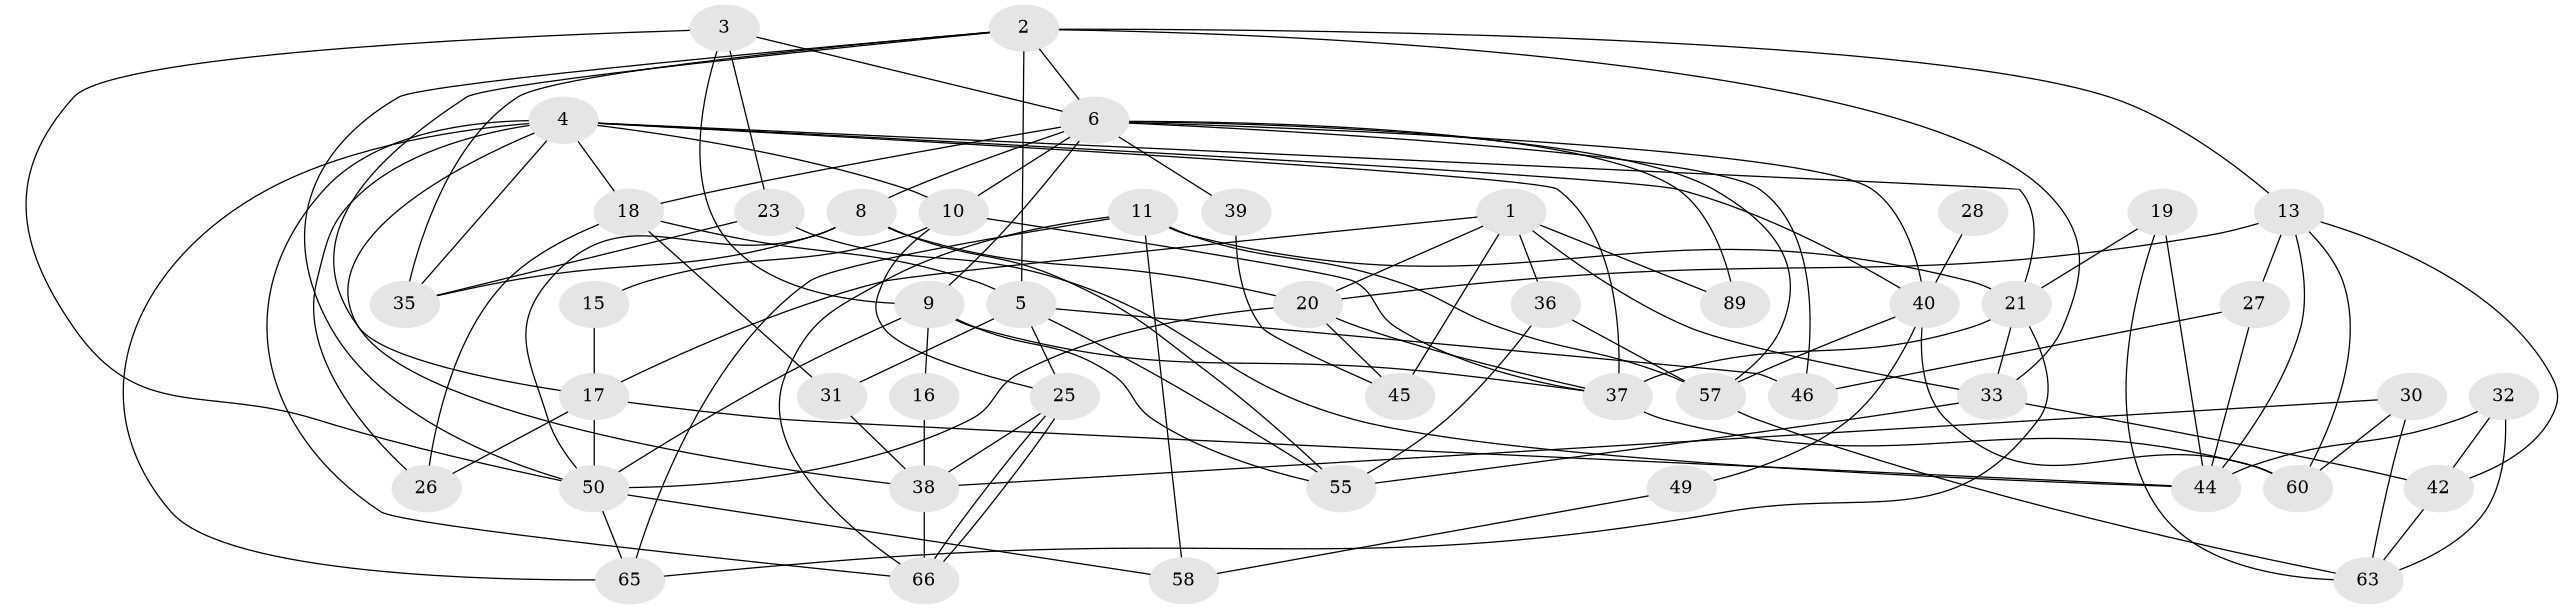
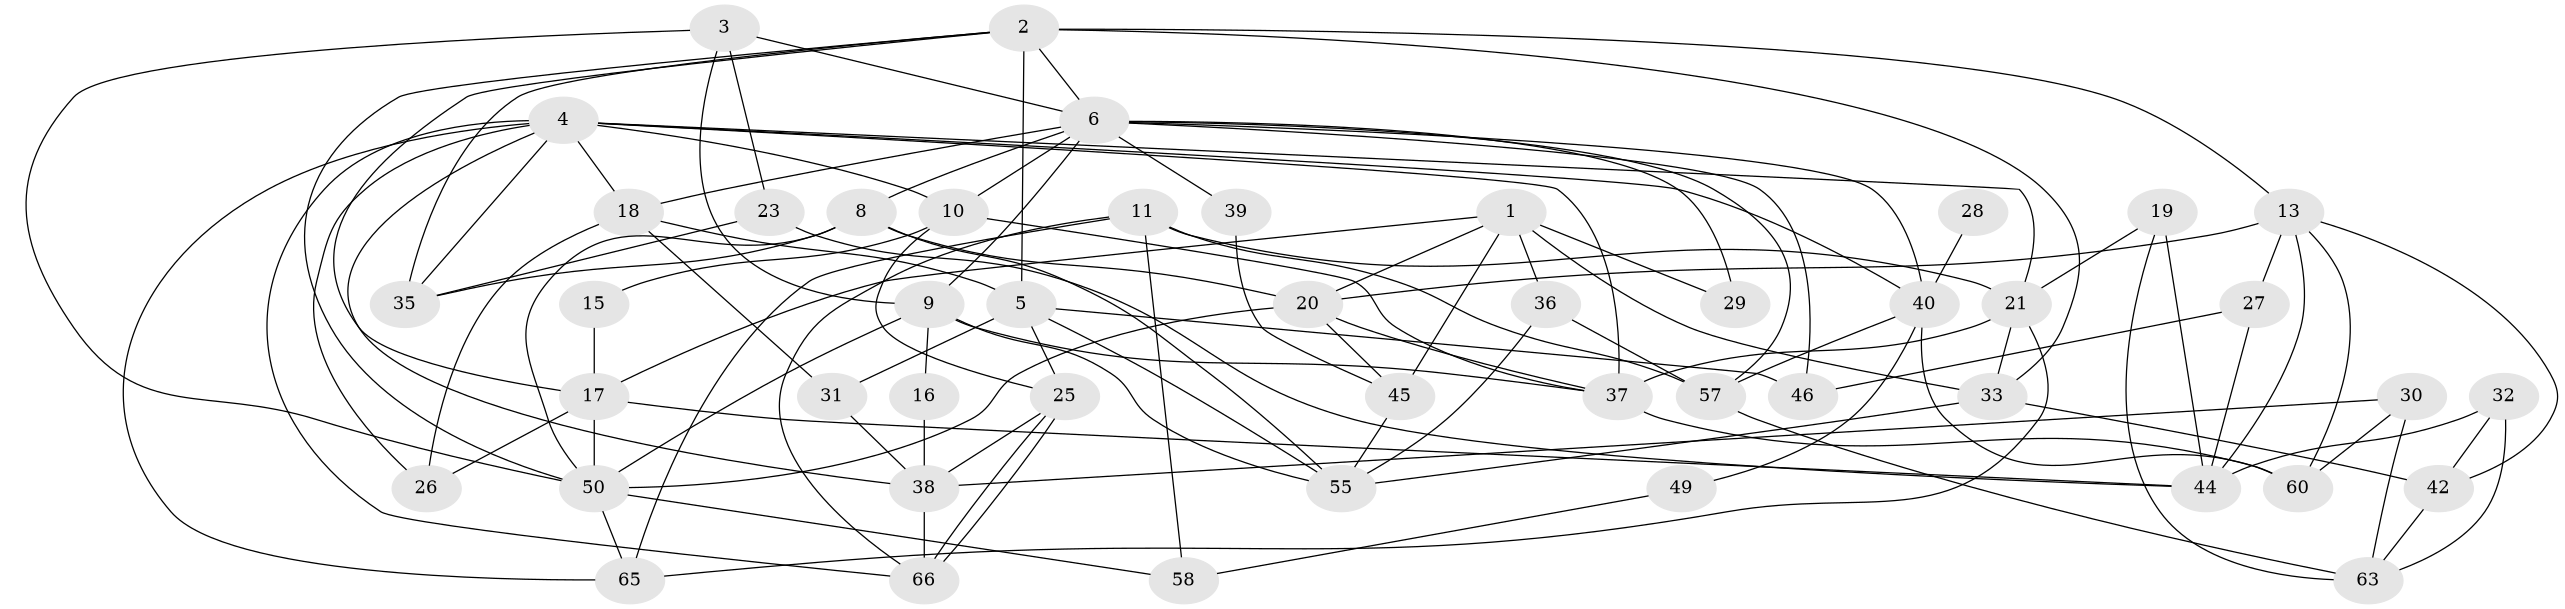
node "89": label "89" -> "29"
edge "45" -- "55": added
